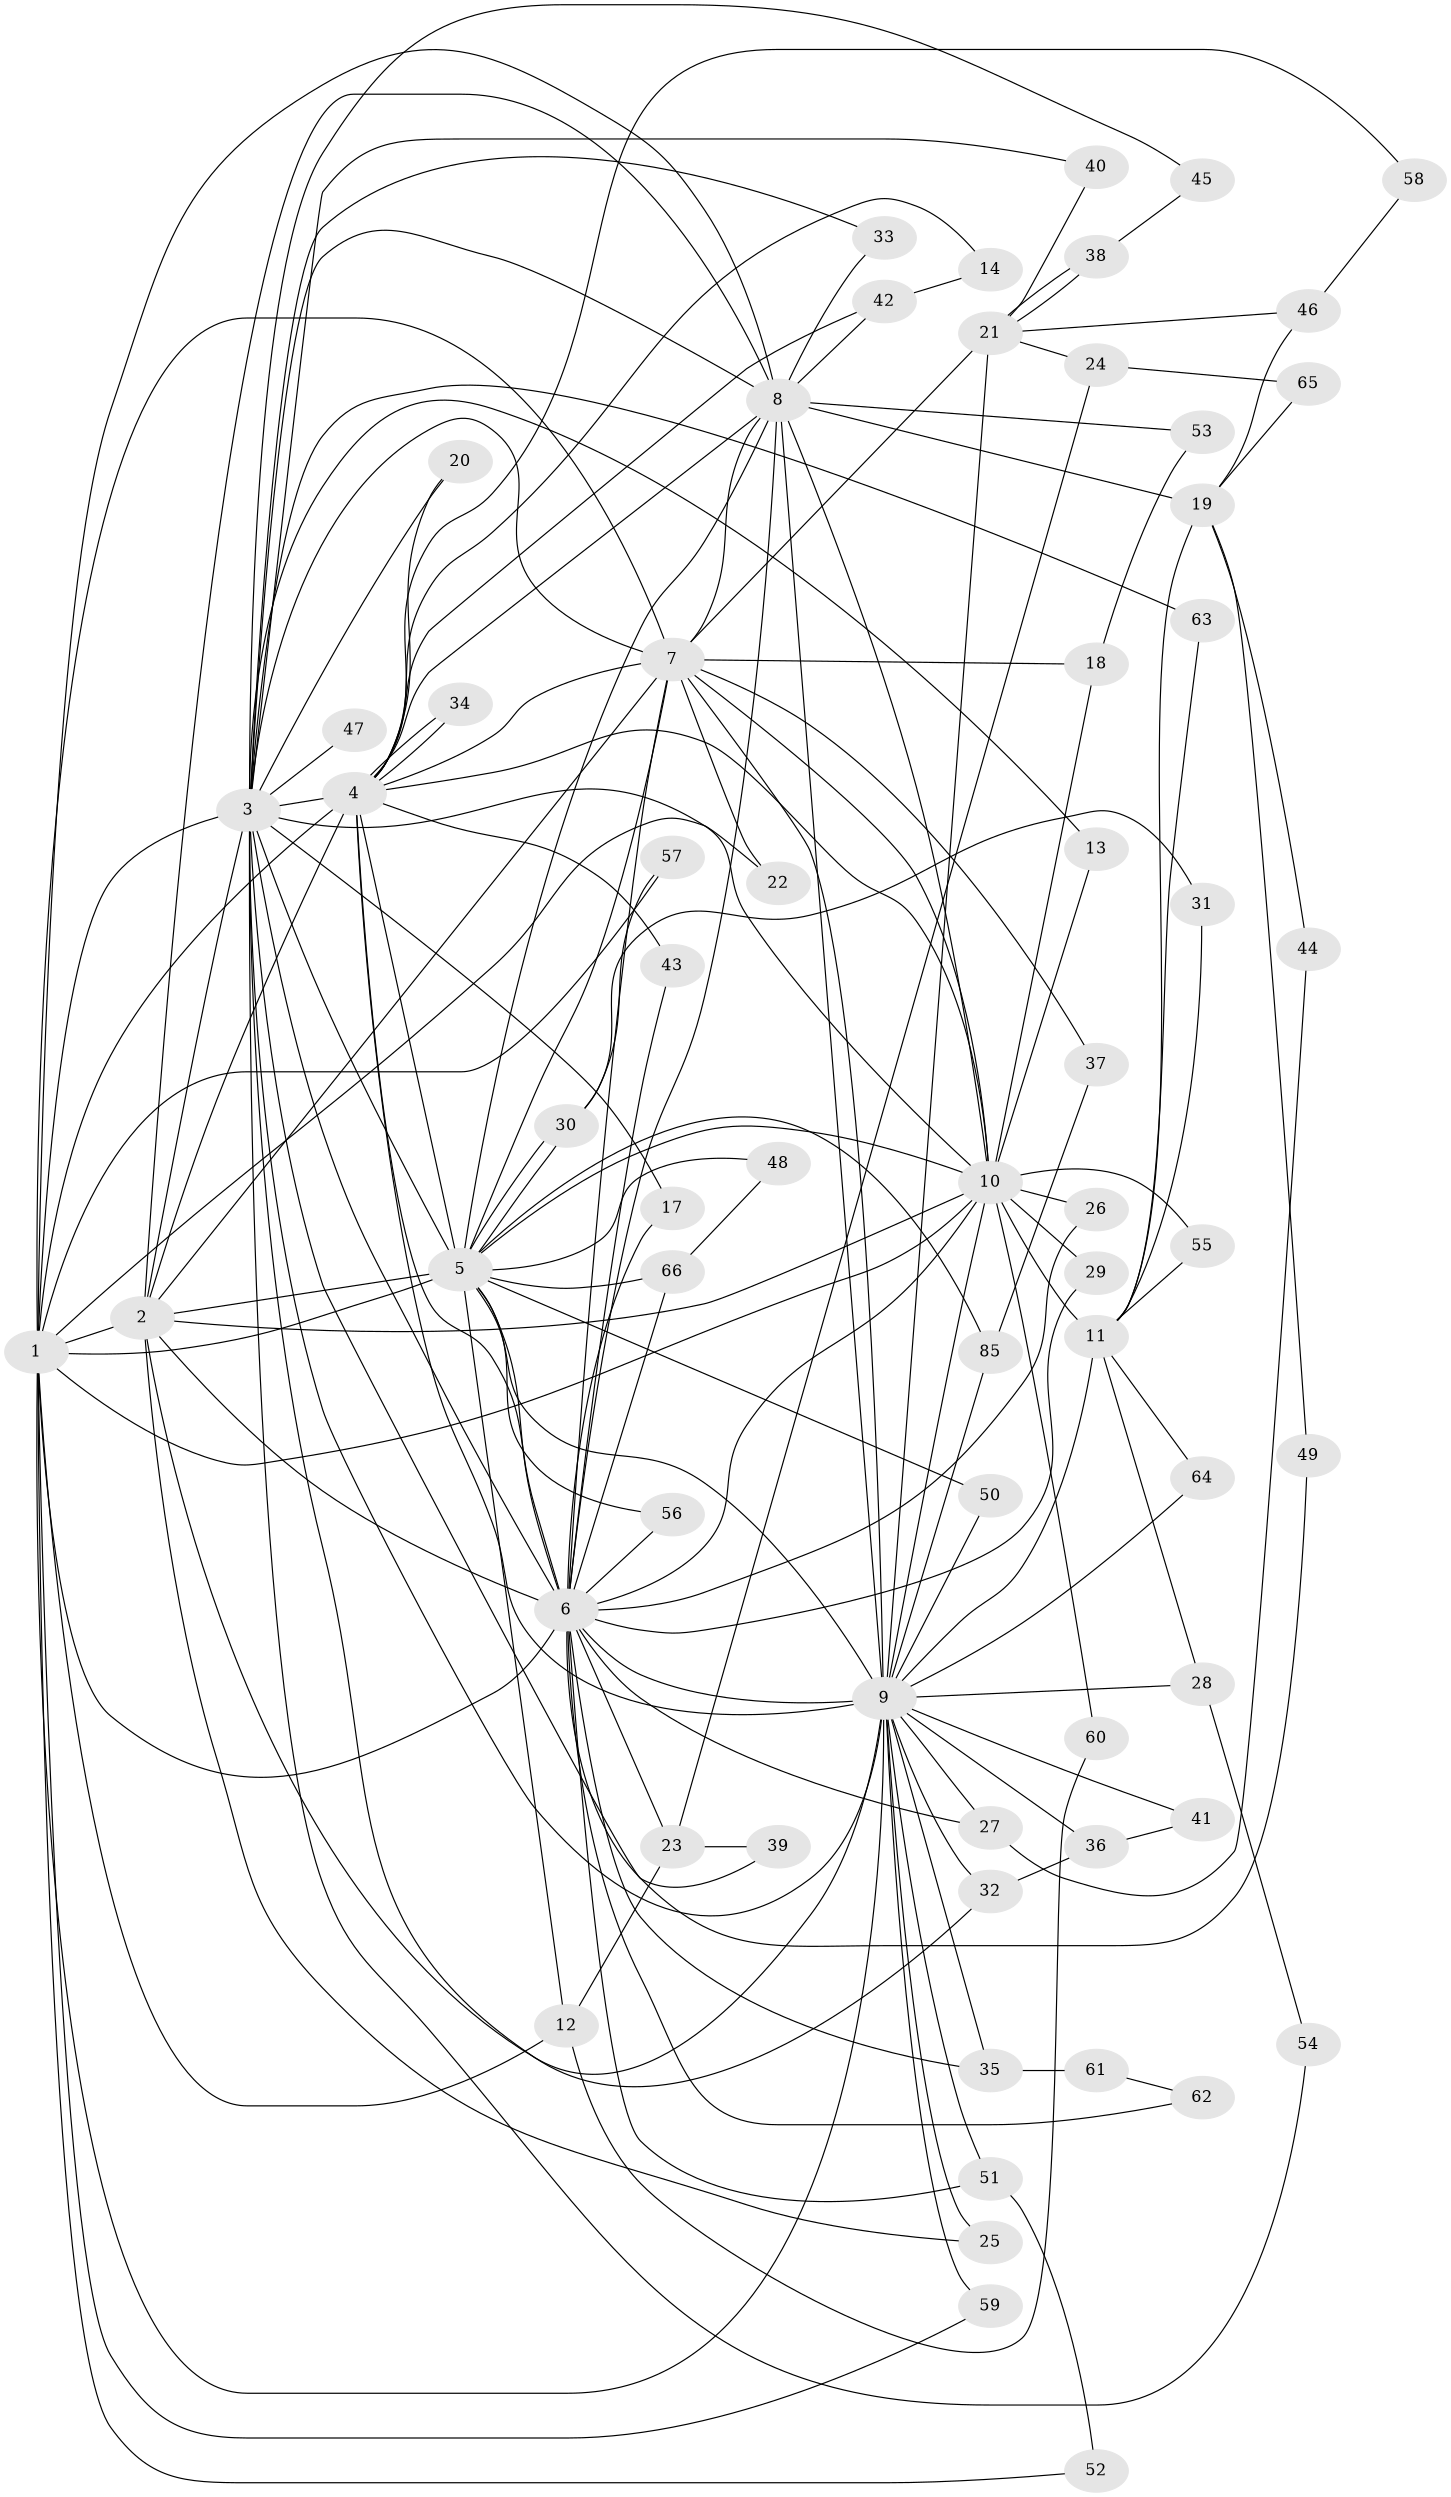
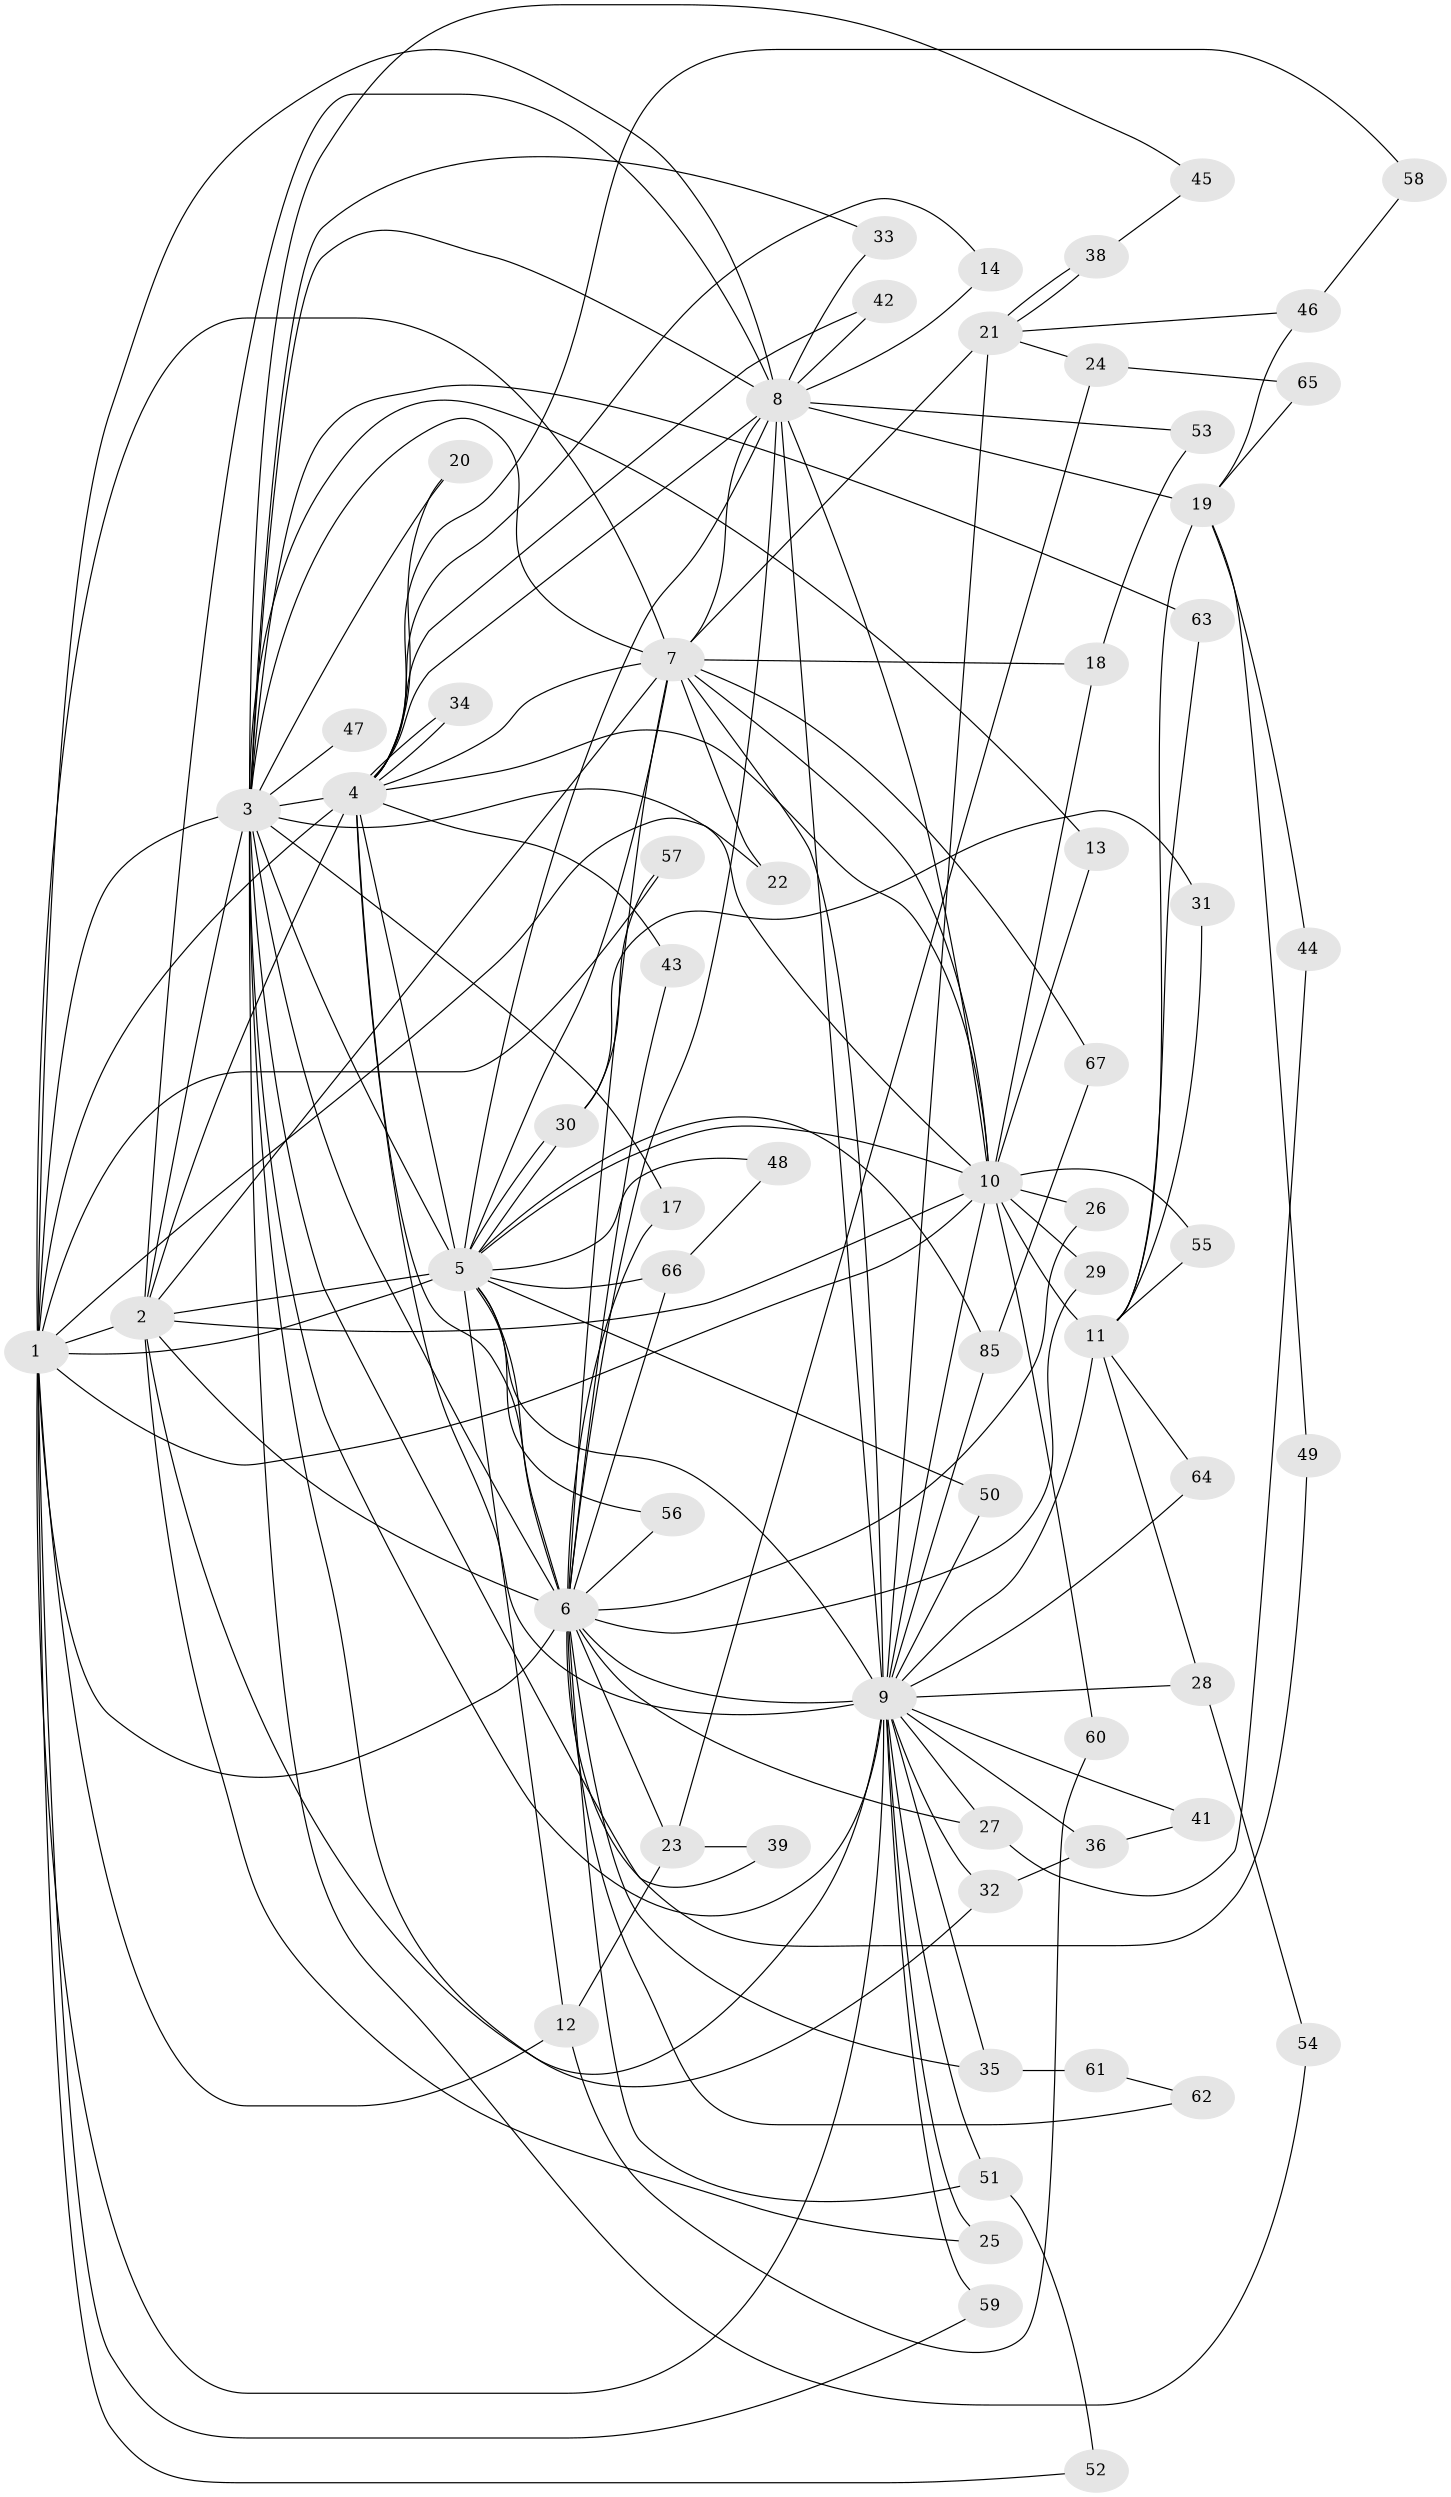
node "40": removed
edge "14" -- "42": now "14" -- "8"
node "37": label "37" -> "67"
edge "10" -- "6": removed
